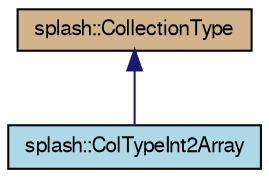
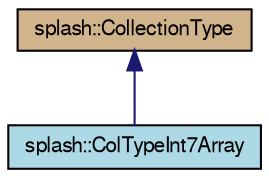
node "splash::ColTypeInt2Array": label "splash::ColTypeInt2Array" -> "splash::ColTypeInt7Array"
